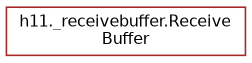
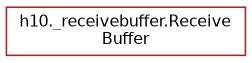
node "h11._receivebuffer.Receive Buffer": label "h11._receivebuffer.Receive Buffer" -> "h10._receivebuffer.Receive Buffer"
